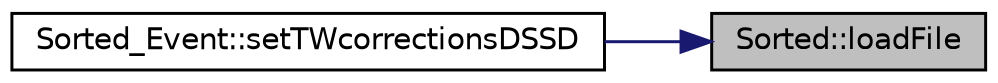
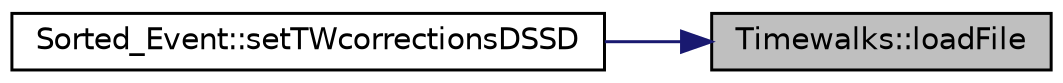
node "Sorted::loadFile": label "Sorted::loadFile" -> "Timewalks::loadFile"
